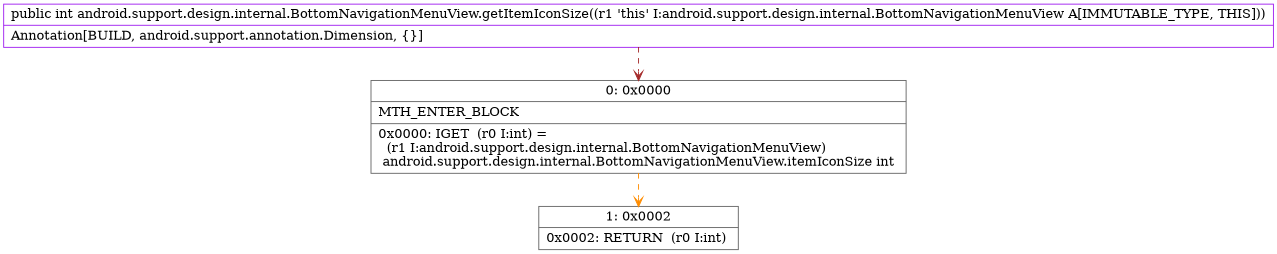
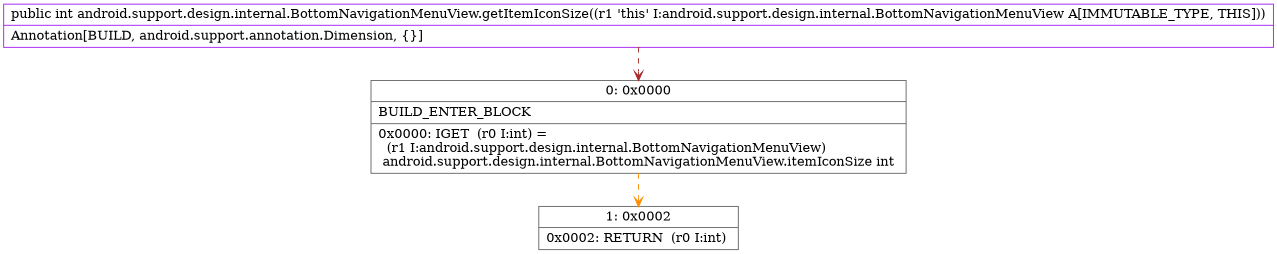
node "0: 0x0000": text "MTH_ENTER_BLOCK" -> "BUILD_ENTER_BLOCK"
